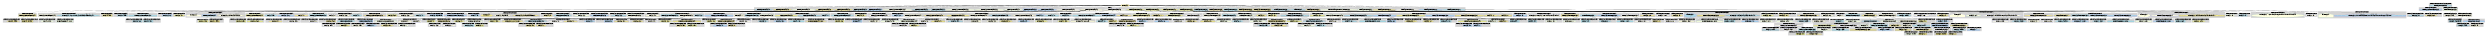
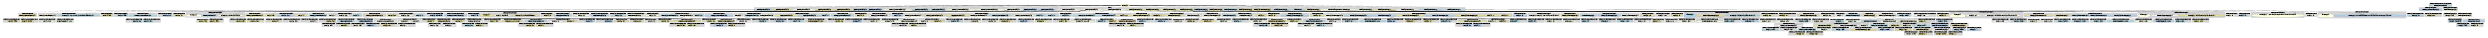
node "NT_ID_34819< mean >": fillcolor lightblue -> khaki
